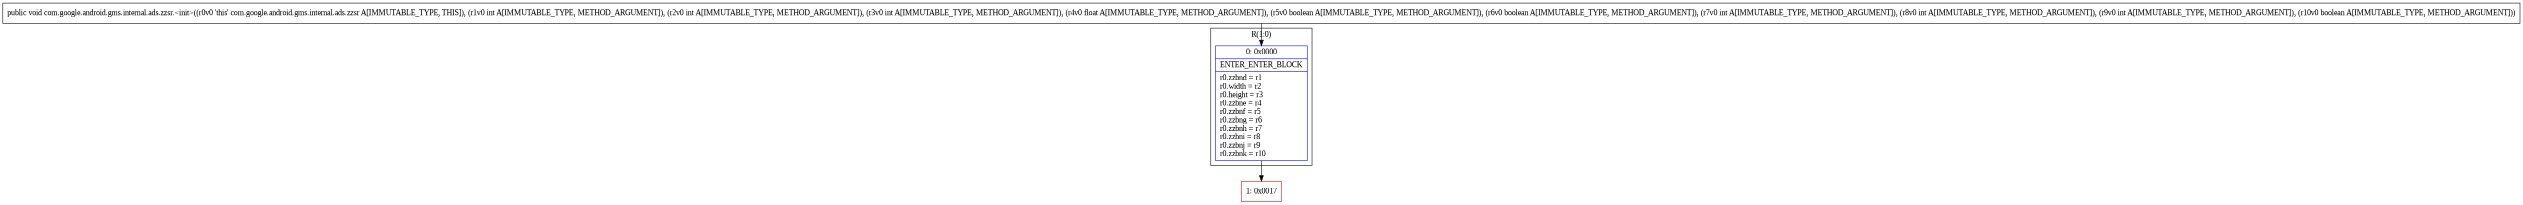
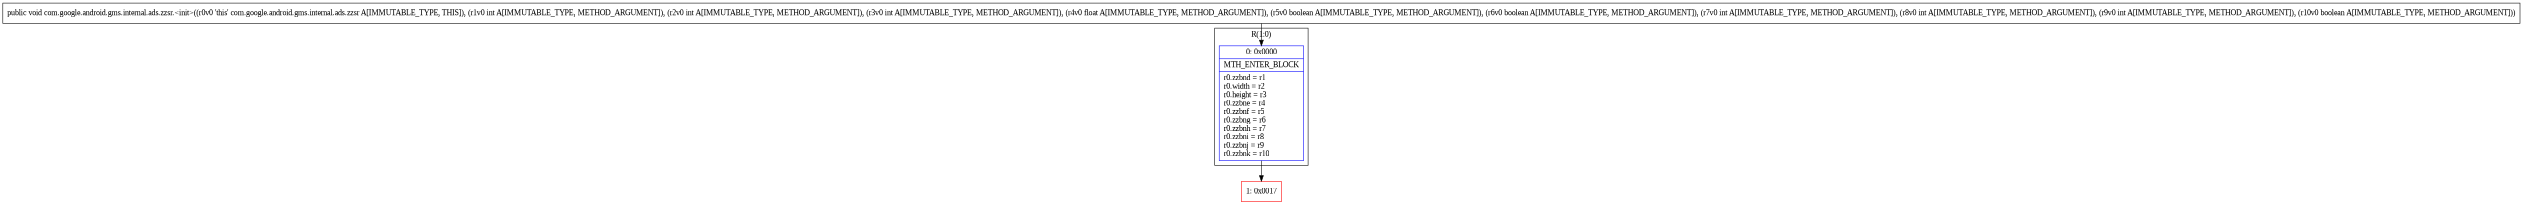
node "0: 0x0000": text "ENTER_ENTER_BLOCK" -> "MTH_ENTER_BLOCK"
